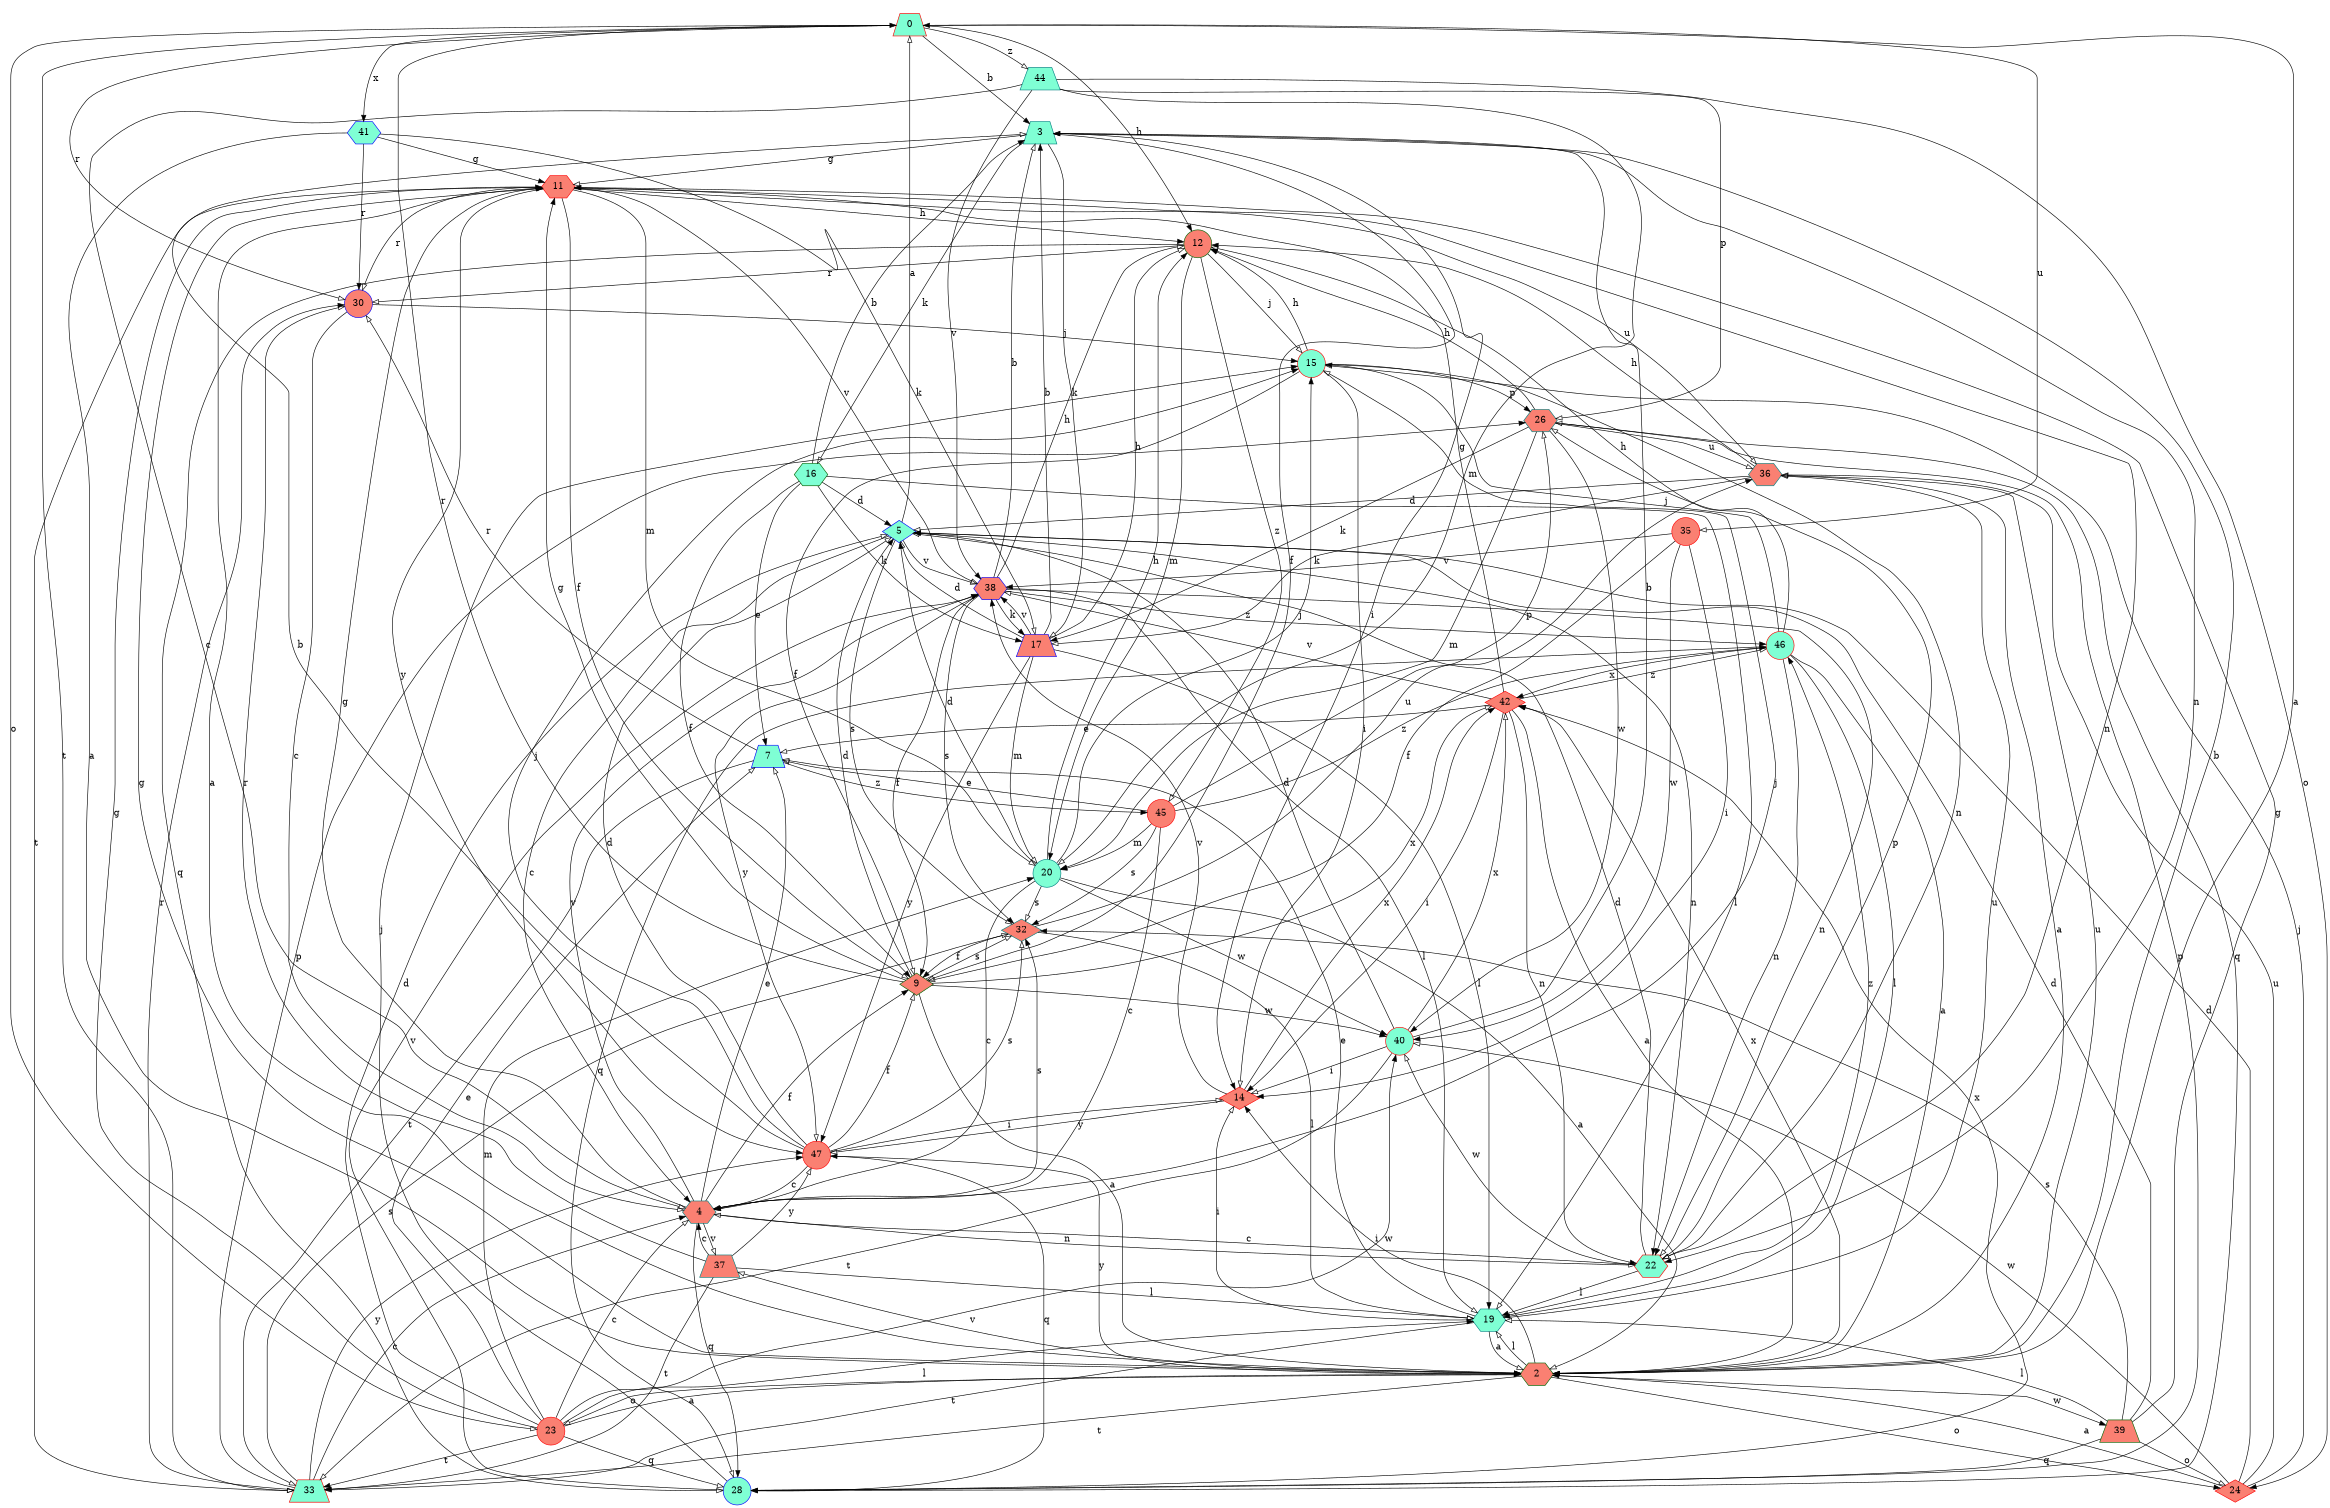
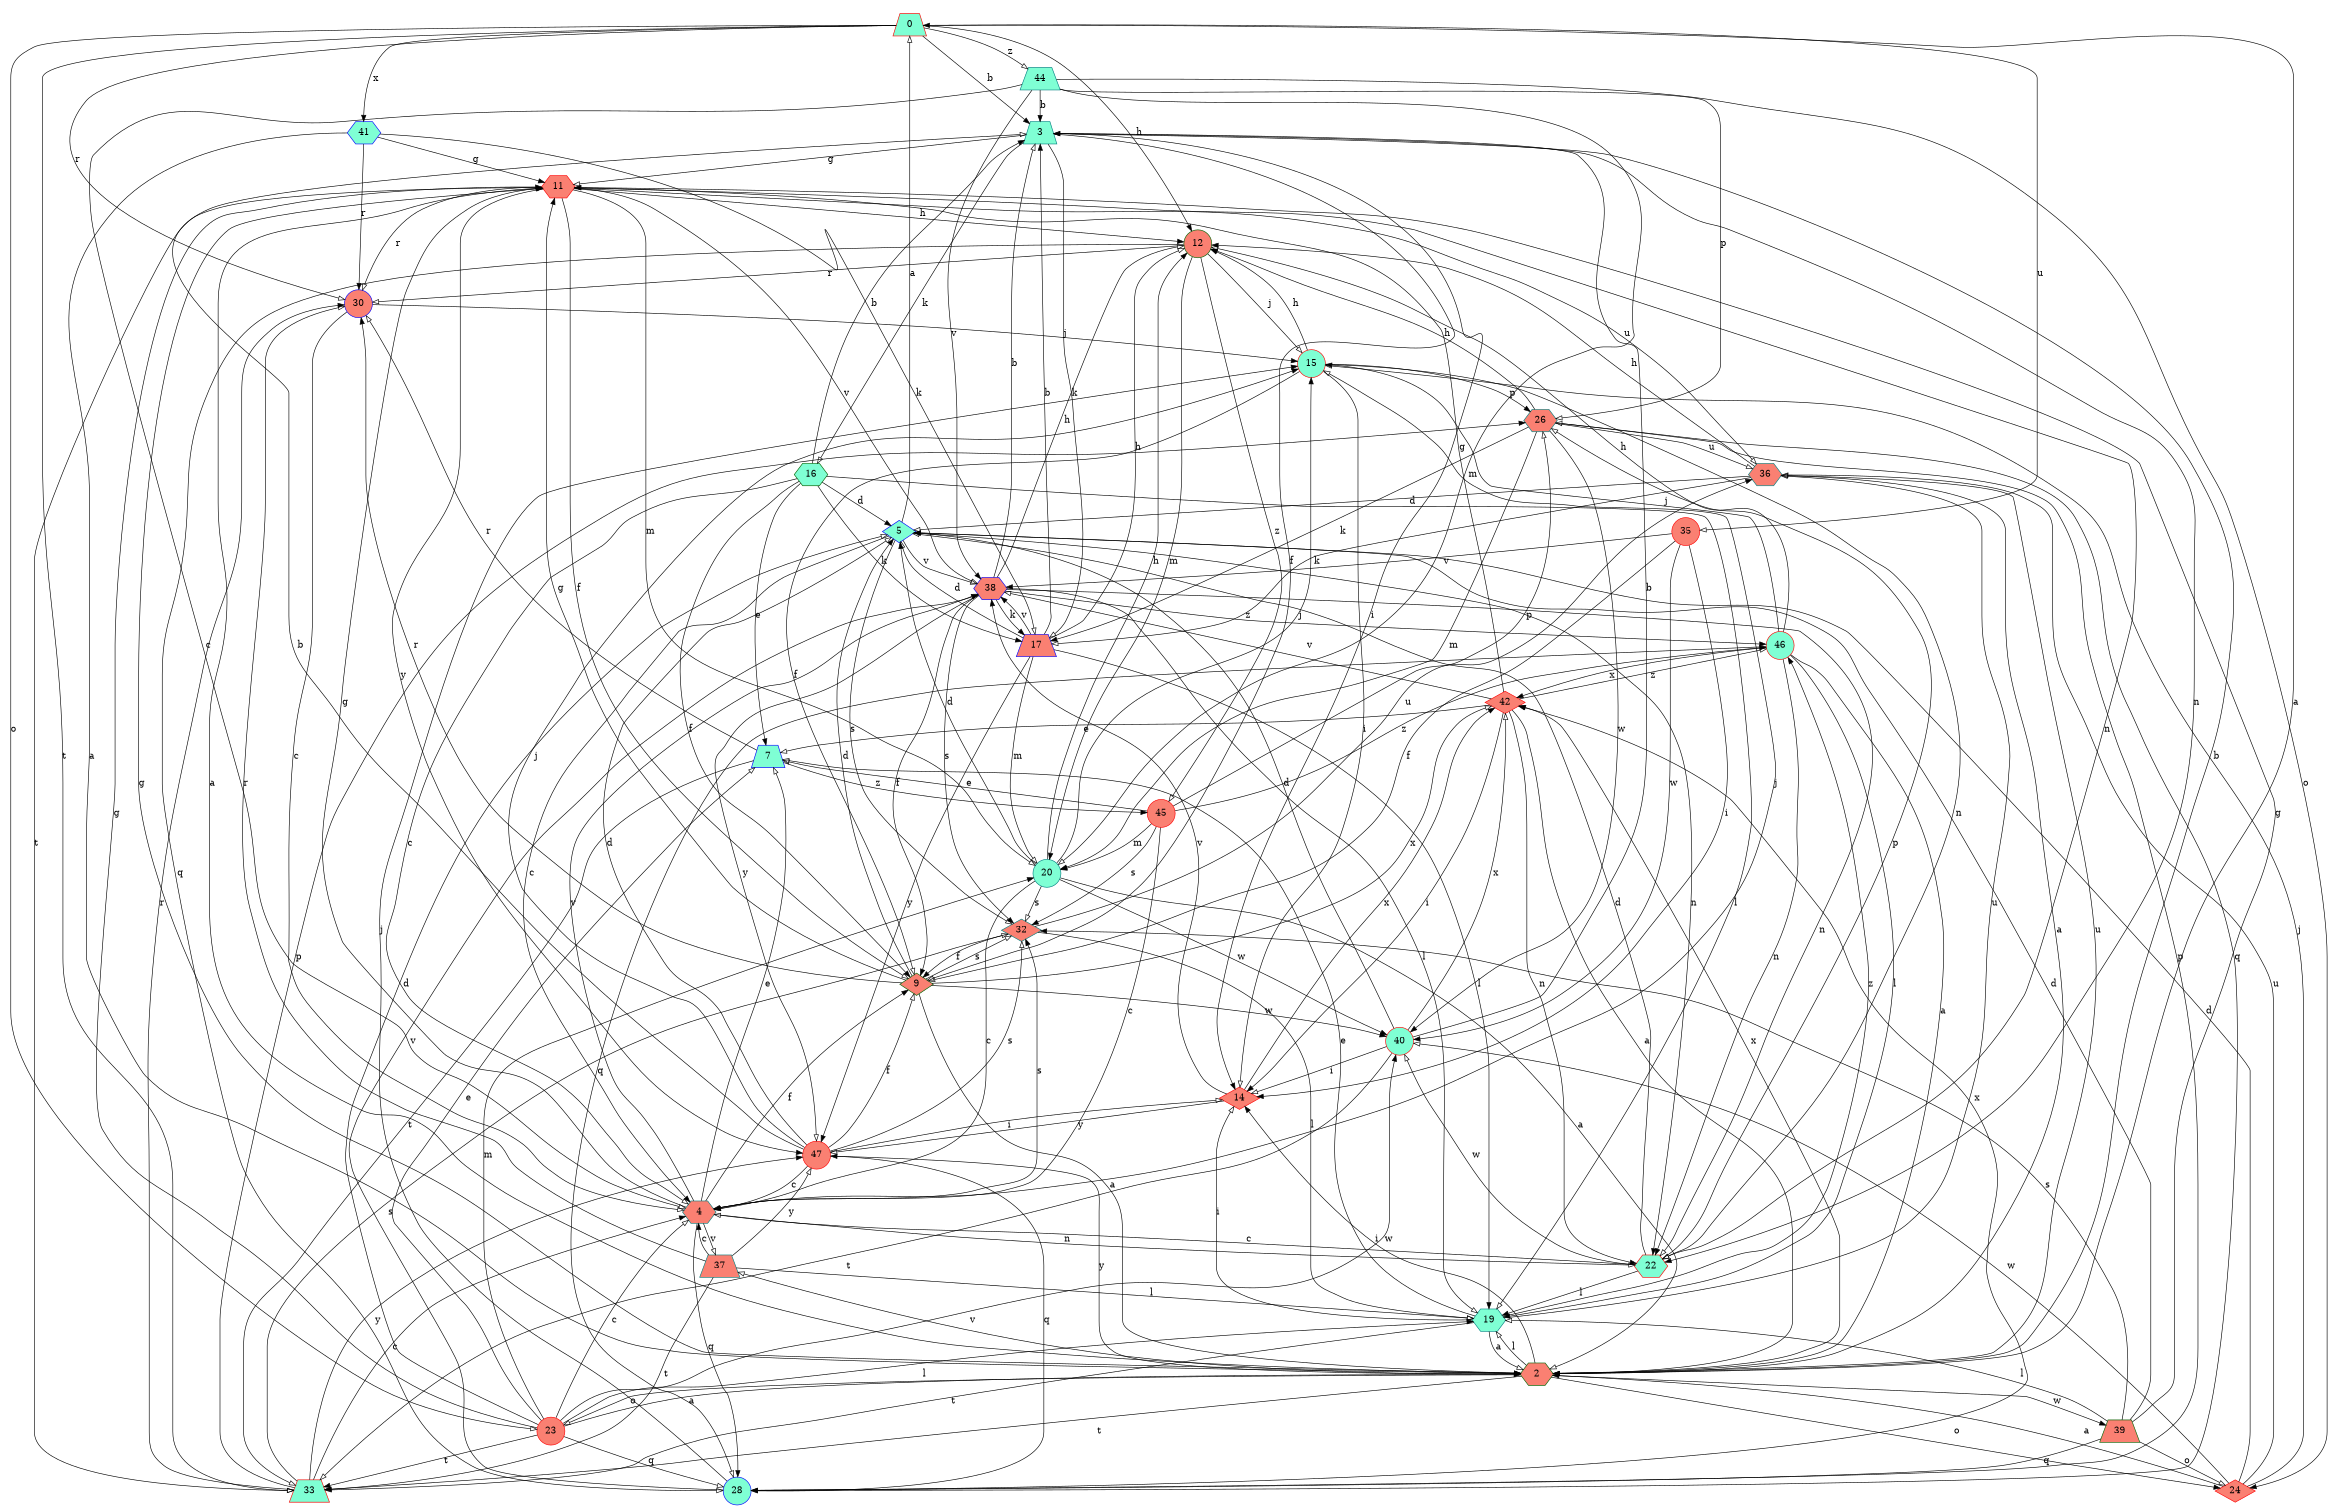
edge "44" -> "3": added, label "b"
edge "9" -> "0": now "9" -> "30"
edge "16" -> "4": added, label "c"
